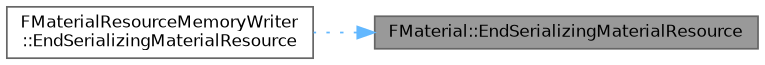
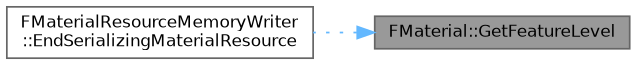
node "FMaterial::EndSerializingMaterialResource": label "FMaterial::EndSerializingMaterialResource" -> "FMaterial::GetFeatureLevel"
